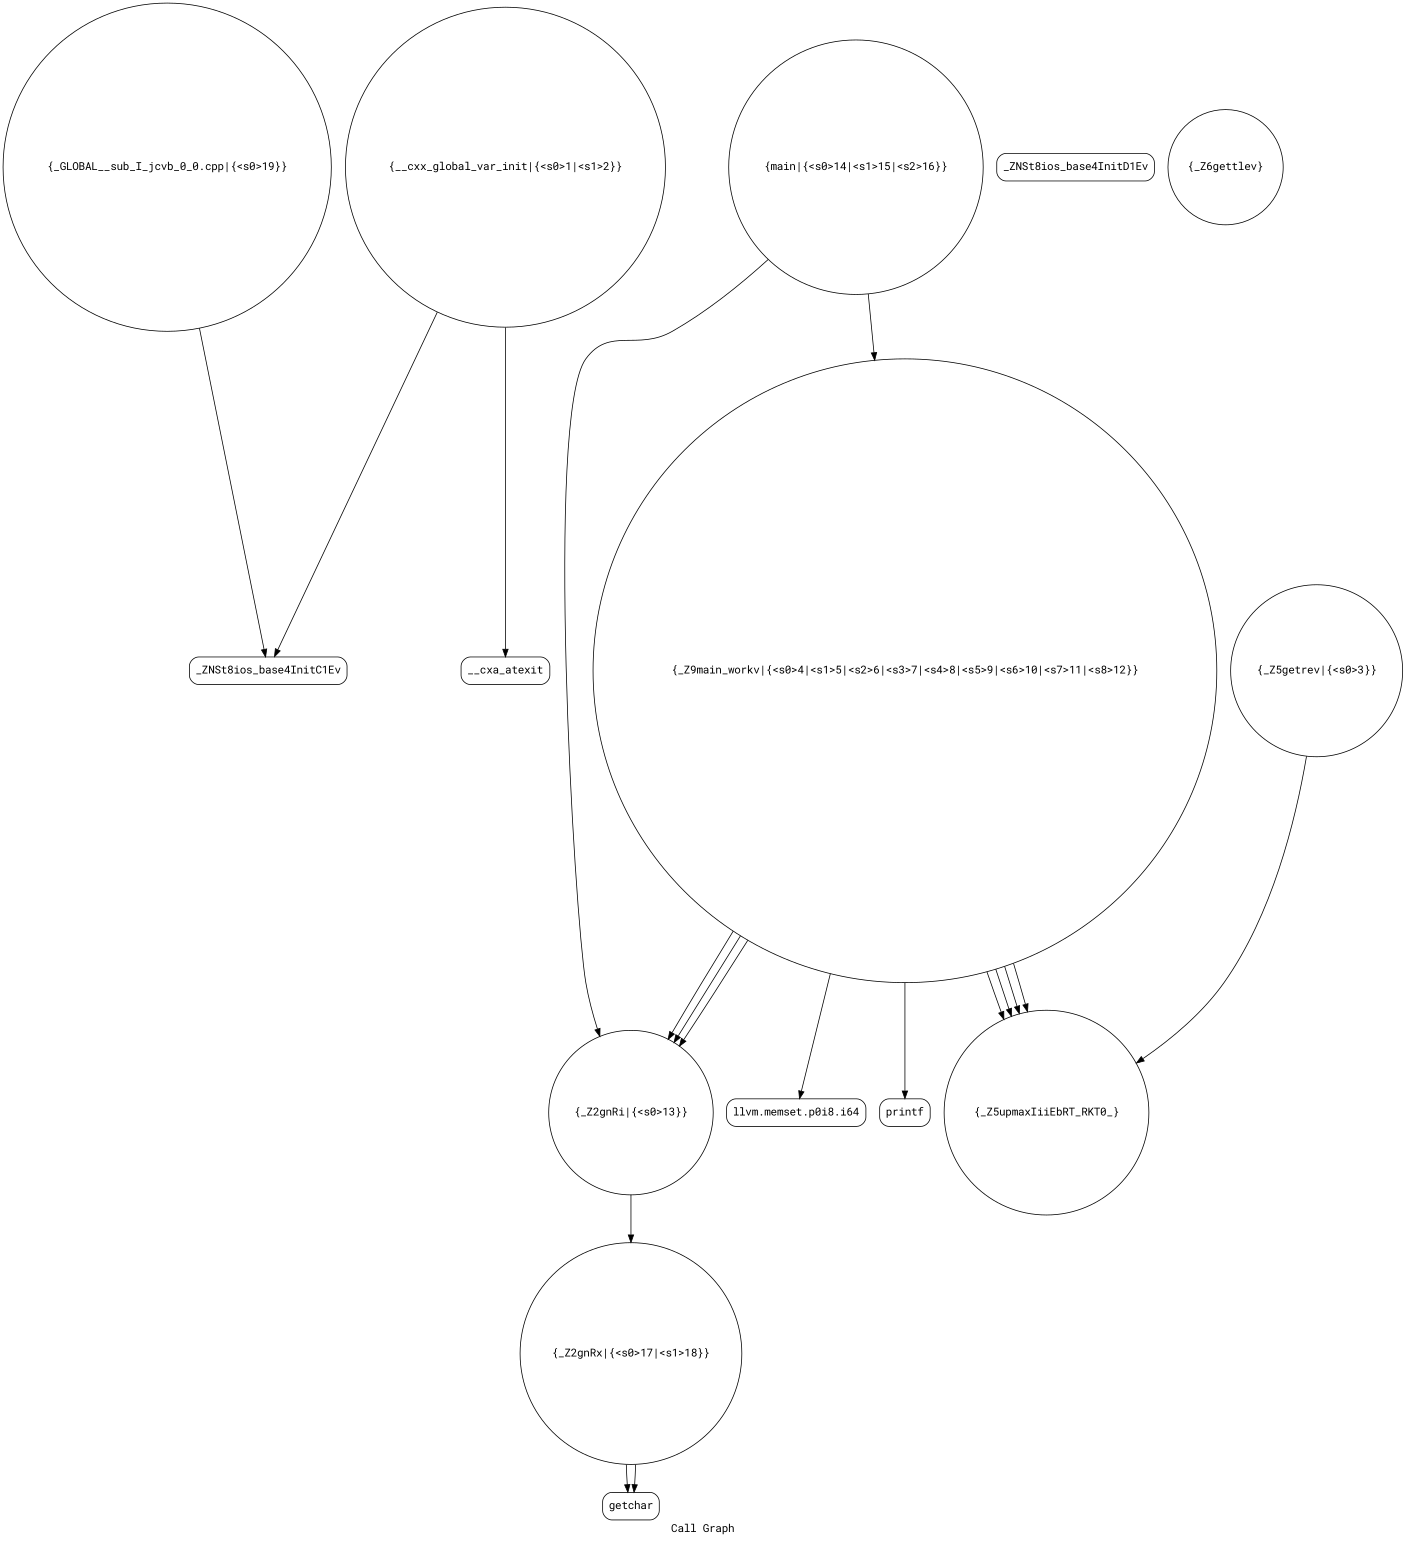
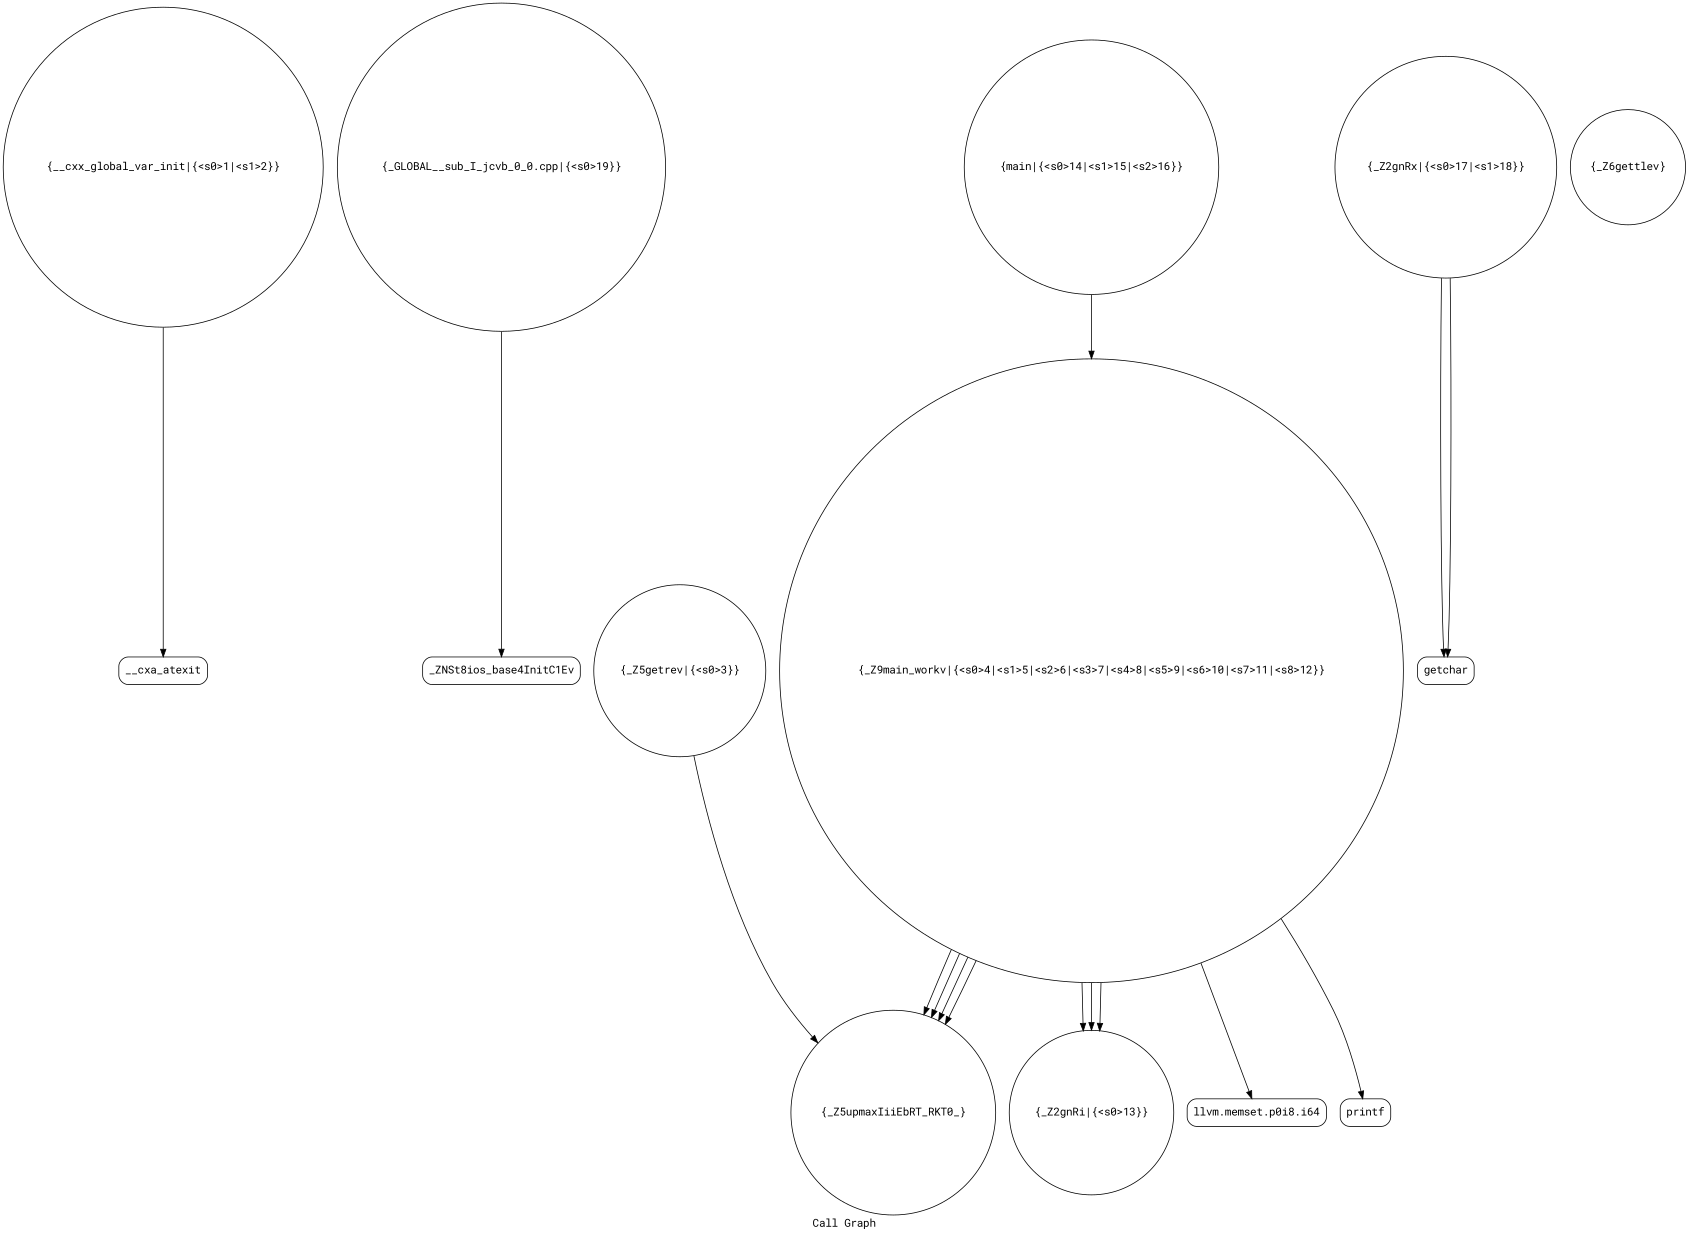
node "_ZNSt8ios_base4InitD1Ev": removed
edge "{__cxx_global_var_init|{<s0>1|<s1>2}}" -> "_ZNSt8ios_base4InitC1Ev": removed
edge "{main|{<s0>14|<s1>15|<s2>16}}" -> "{_Z2gnRi|{<s0>13}}": removed
edge "{_Z2gnRi|{<s0>13}}" -> "{_Z2gnRx|{<s0>17|<s1>18}}": removed
